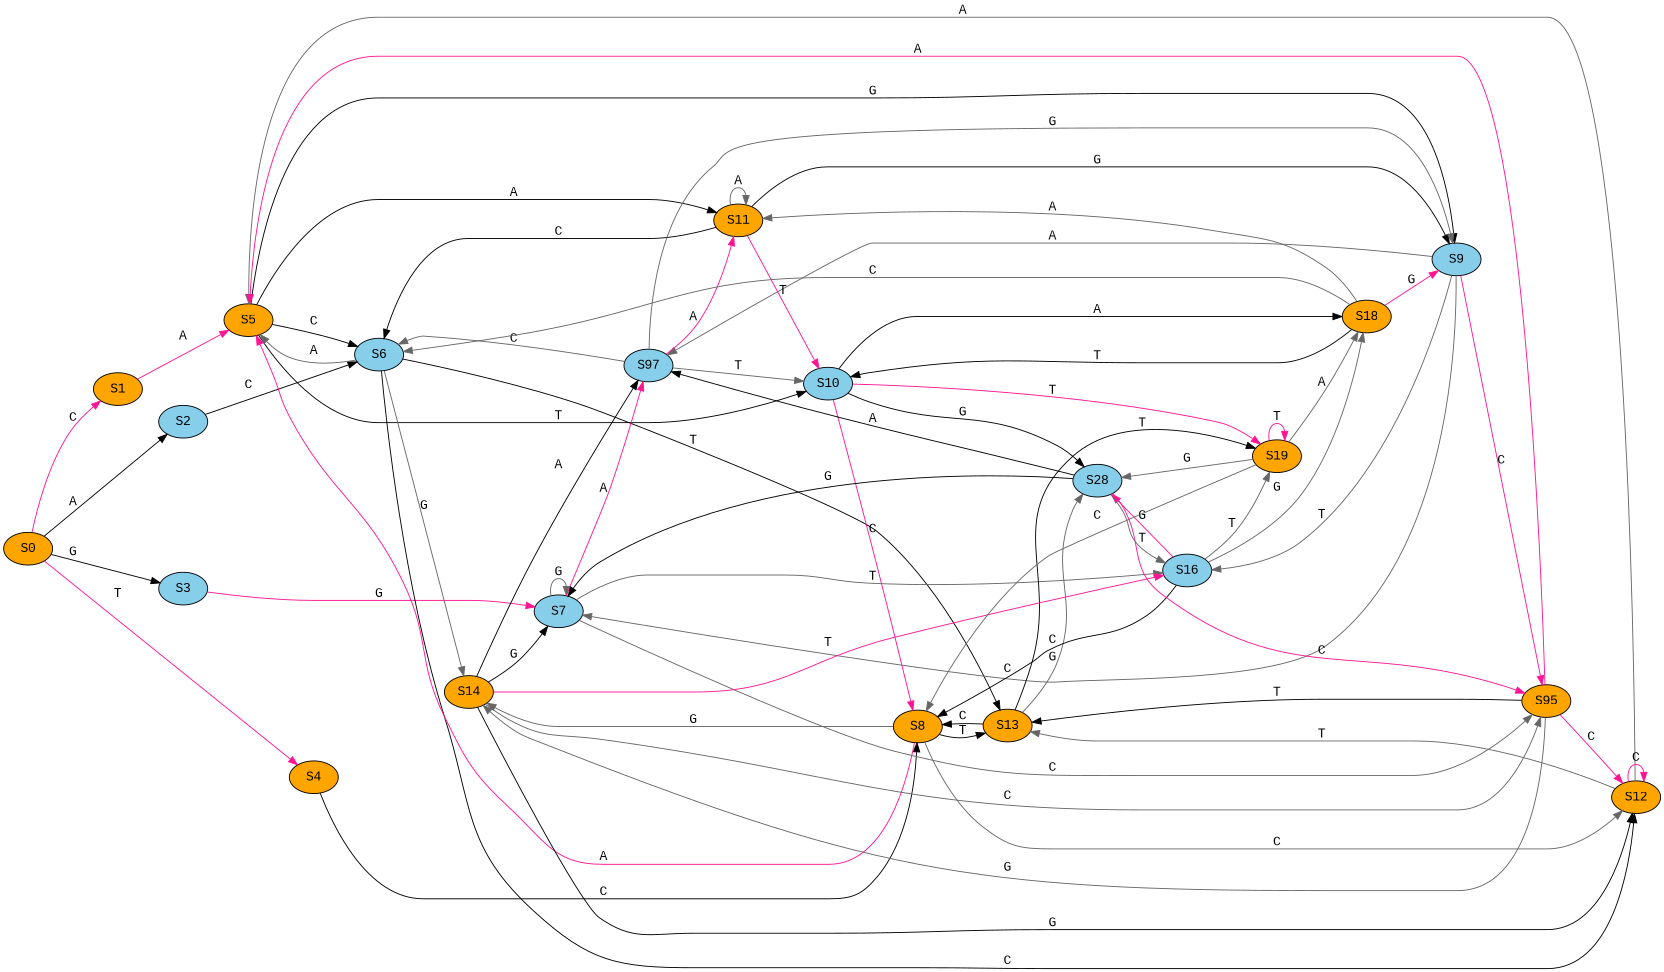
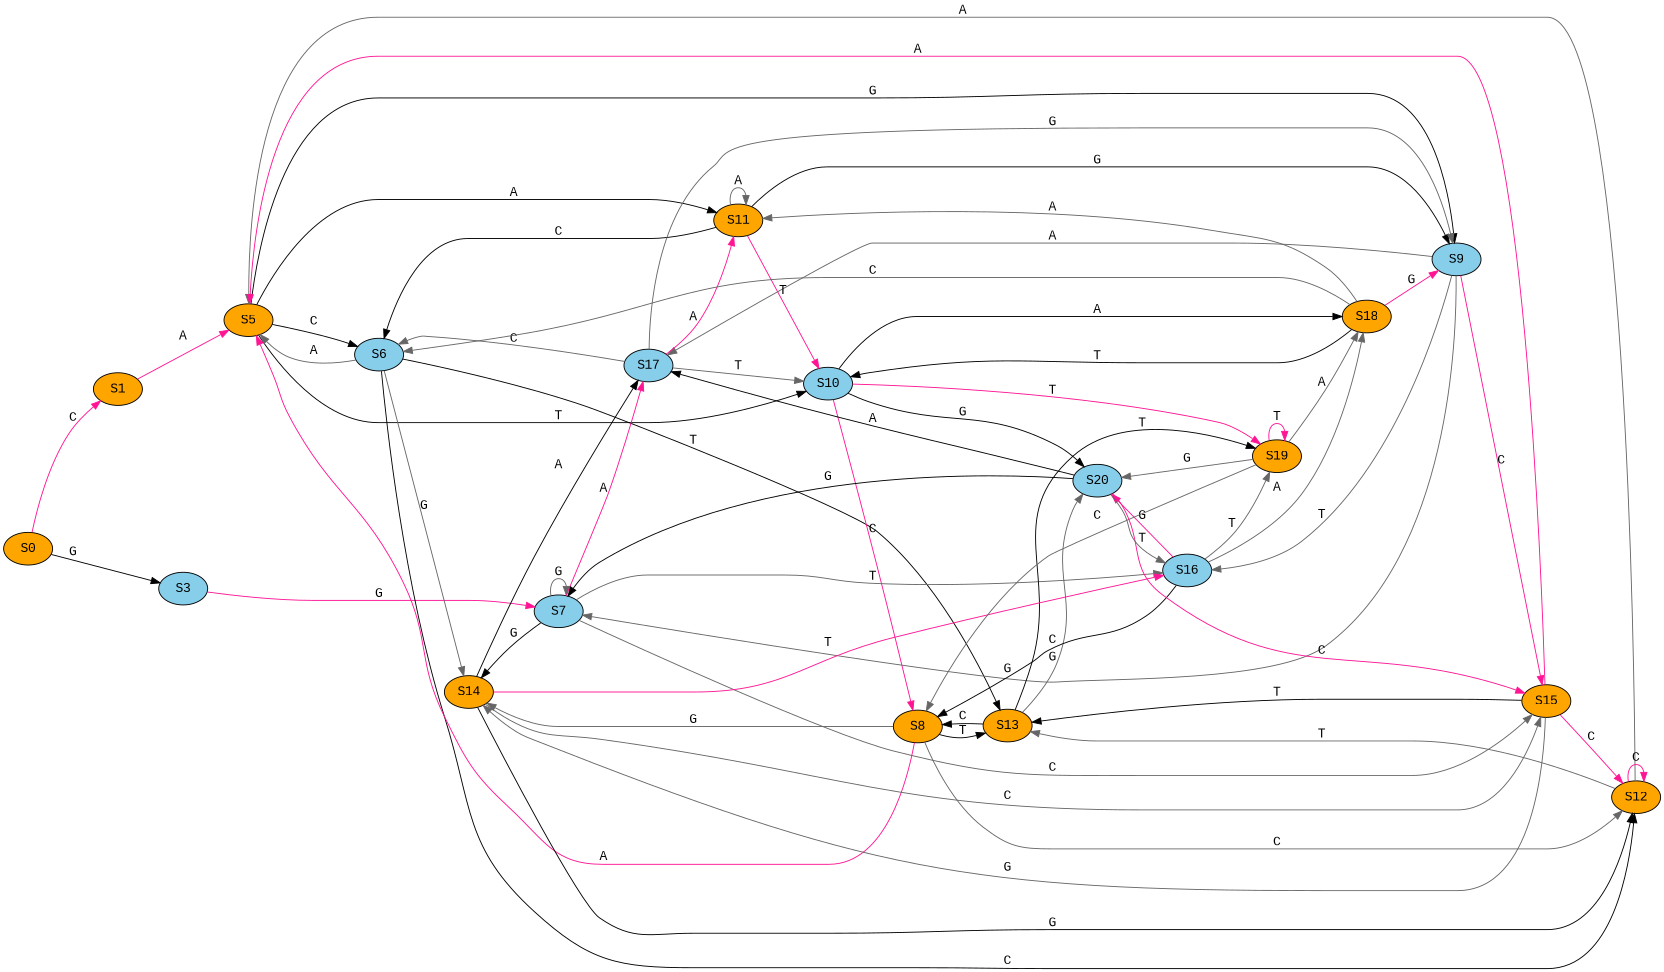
node "S97": label "S97" -> "S17"
node "S2": removed
node "S28": label "S28" -> "S20"
edge "S16" -> "S18": label "G" -> "A"
edge "S14" -> "S7": reversed
edge "S9" -> "S7": label "C" -> "G"
node "S95": label "S95" -> "S15"
node "S4": removed
